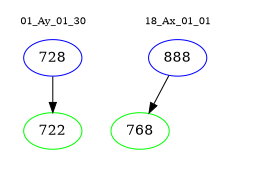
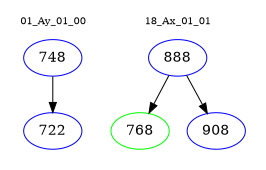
cluster "01_Ay_01_30": label "01_Ay_01_30" -> "01_Ay_01_00"
node "728": label "728" -> "748"
node "722": color green -> blue
node "908": added
